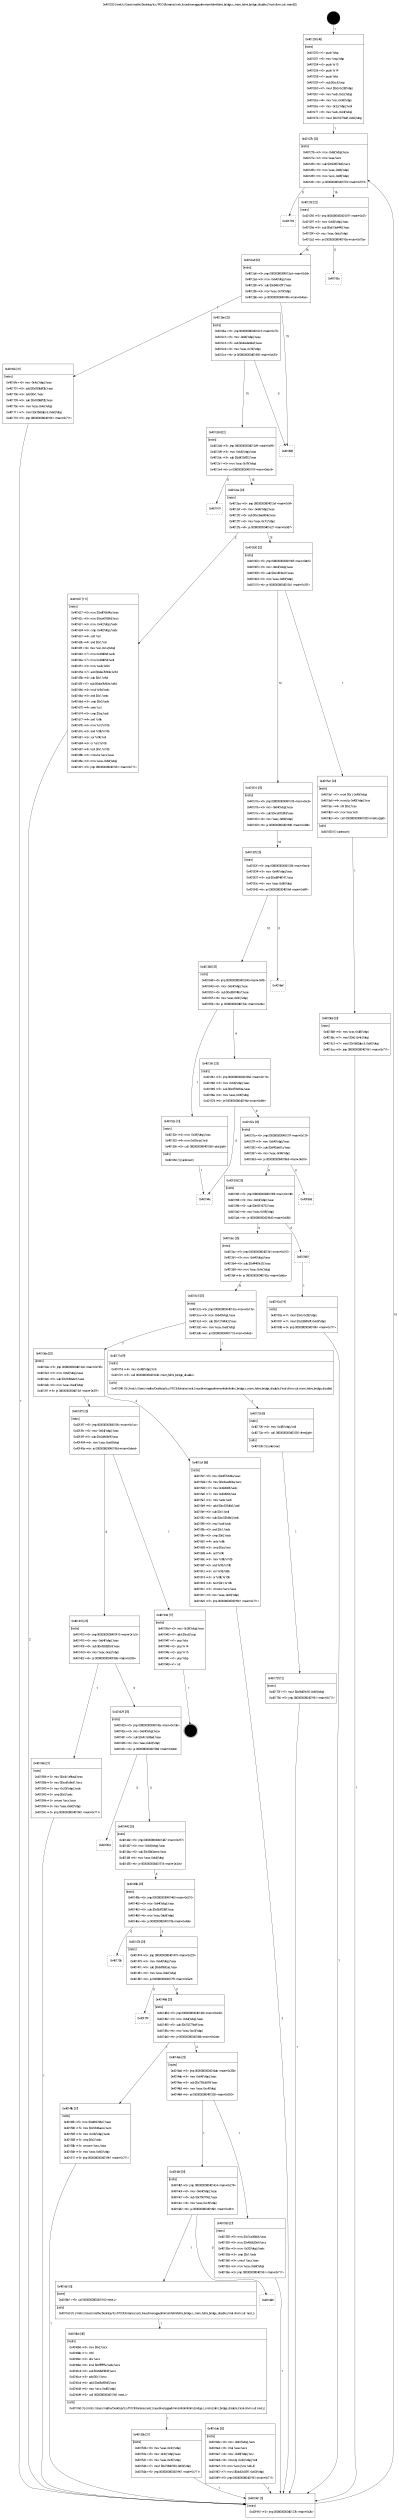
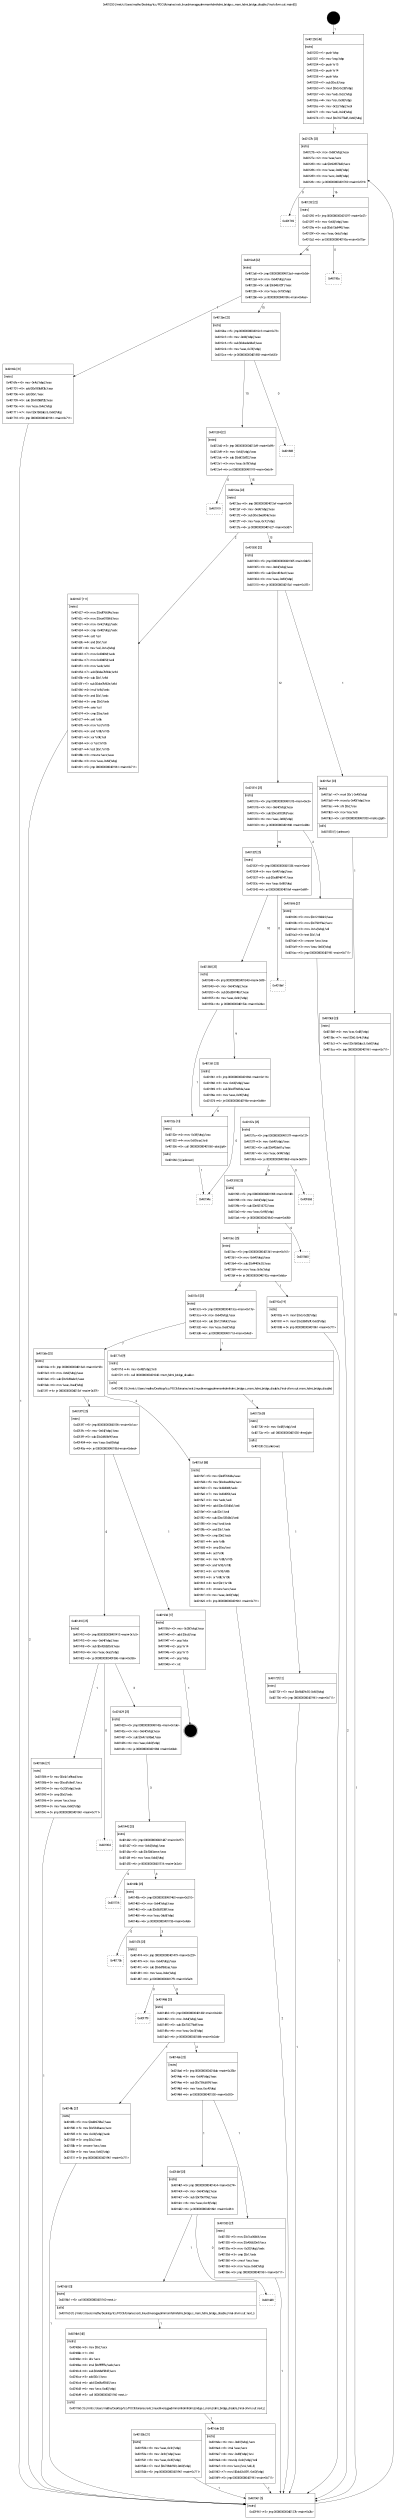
edge "0x4012a8 [22]" -> "0x401883": now "0x4012a8 [22]" -> "0x4012be [22]"
node "0x401696 [27]": added
edge "0x401361 [25]" -> "0x40137a [25]": now "0x401361 [25]" -> "0x40152e [13]"
edge "0x4018d0" -> "0x40192a [19]": now "0x4013ac [25]" -> "0x40192a [19]"
edge "0x401429 [25]" -> "0x40190d": now "0x401410 [25]" -> "0x40190d"
node "0x401516": added
edge "0x4016b6 [40]" -> "0x40153b [21]": now "0x4016b6 [40]" -> "0x4016de [32]"
